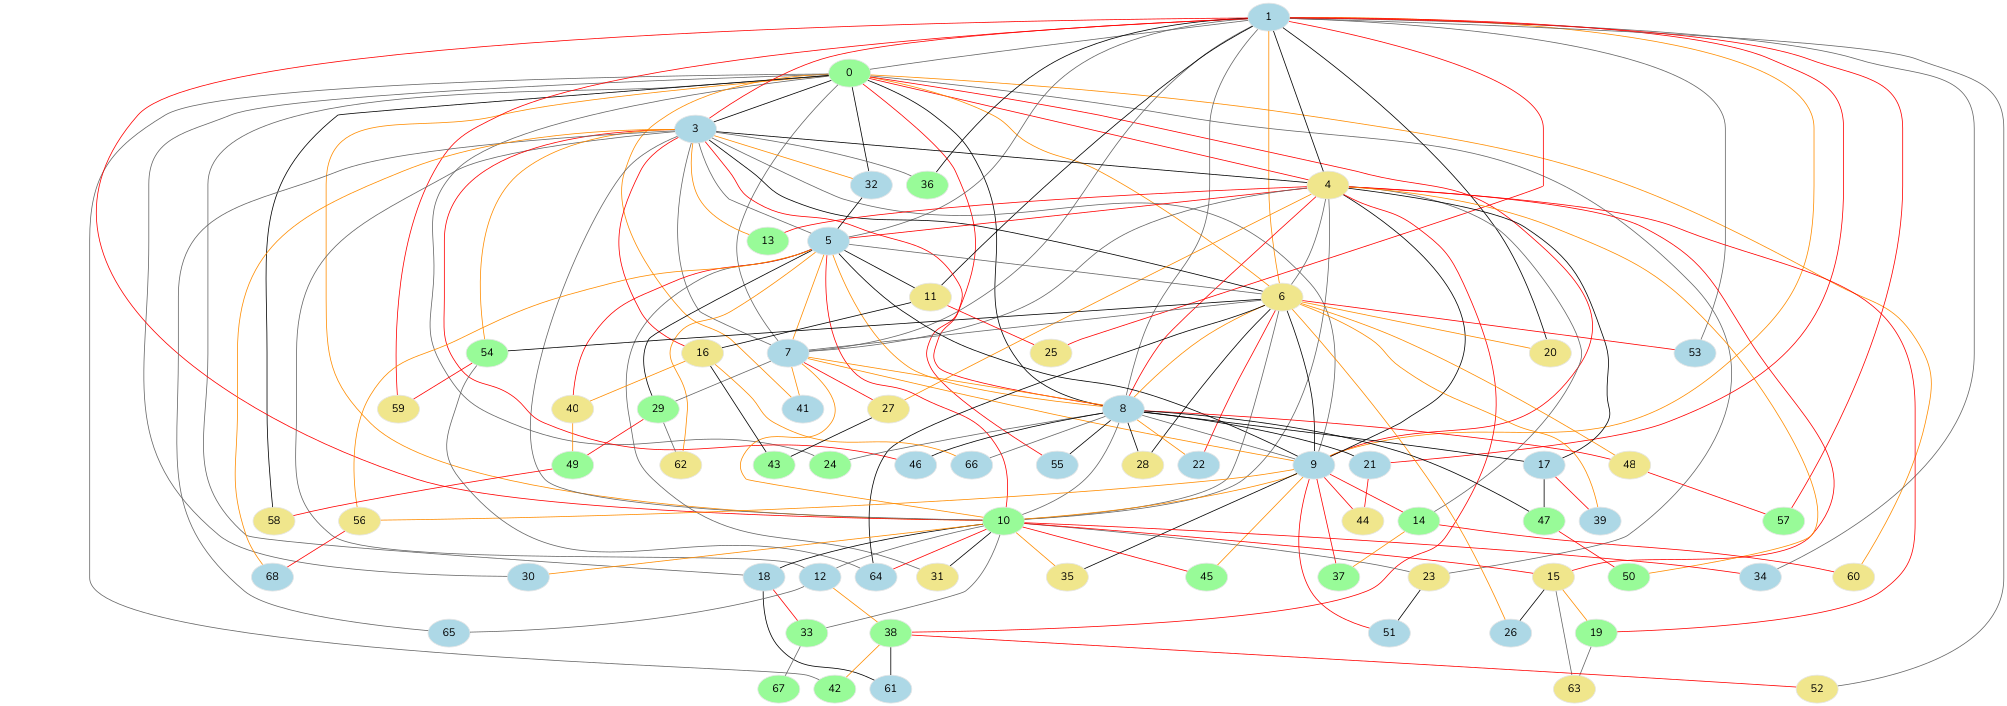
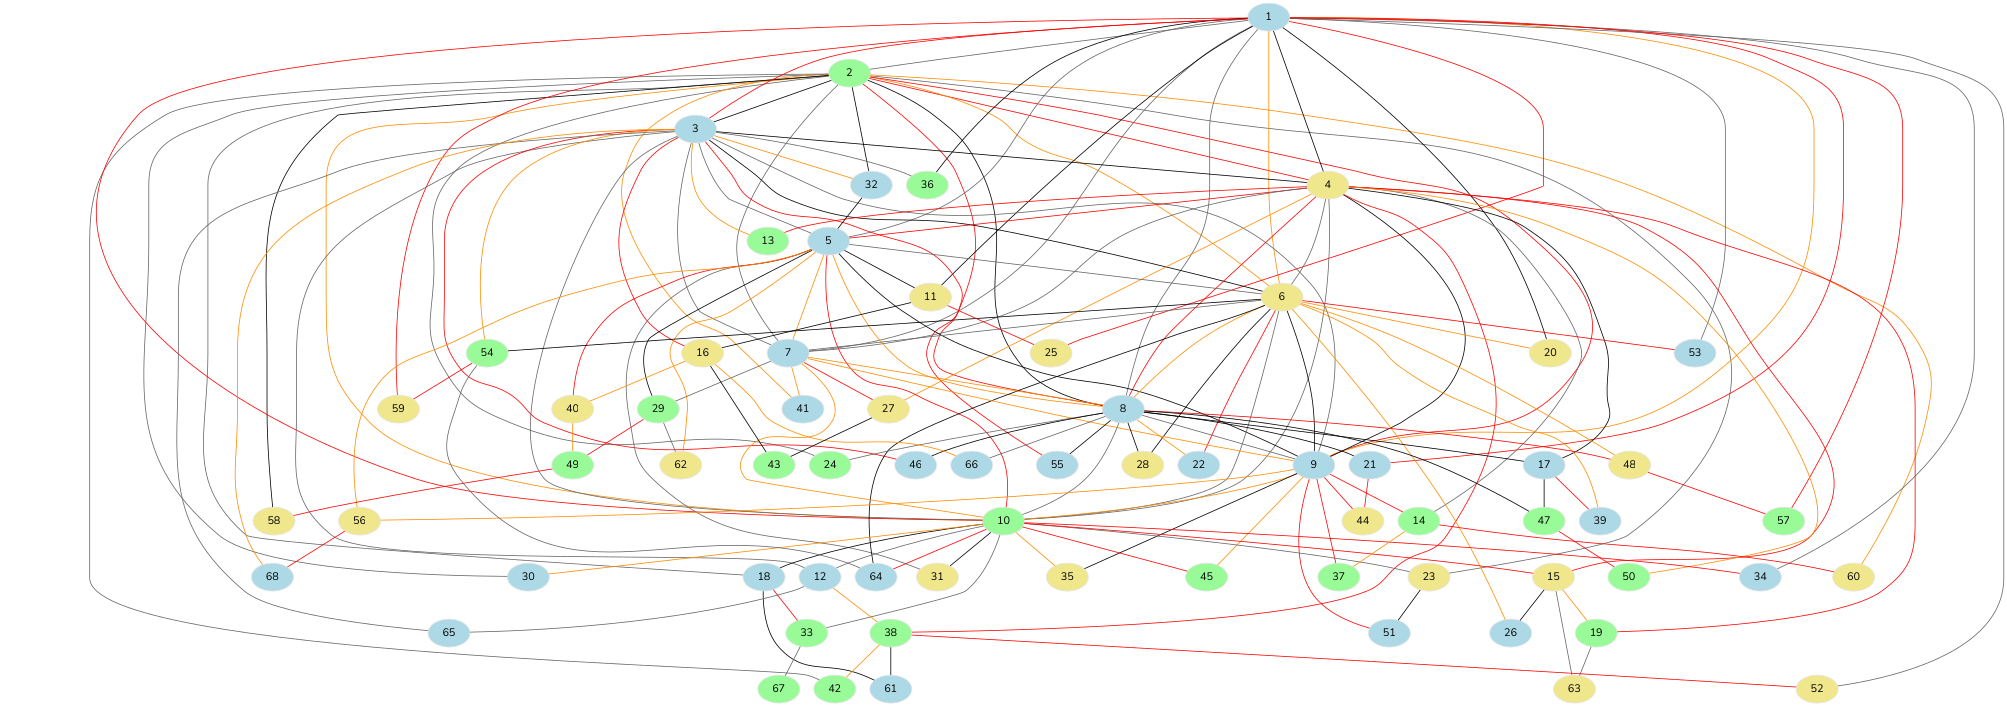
node "0": label "0" -> "2"
